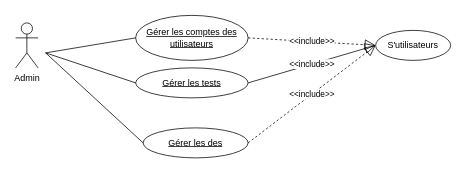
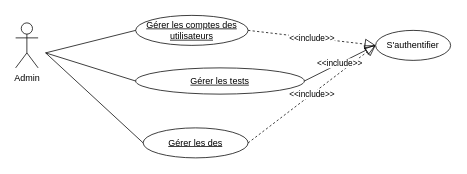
node "Gérer les comptes des utilisateurs": size 113x45 -> 113x30
node "S'utilisateurs": label "S'utilisateurs" -> "S'authentifier"
node "Gérer les tests": size 113x30 -> 169x26
